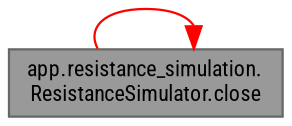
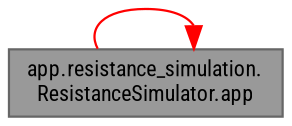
node "app.resistance_simulation. ResistanceSimulator.close": label "app.resistance_simulation. ResistanceSimulator.close" -> "app.resistance_simulation. ResistanceSimulator.app"
